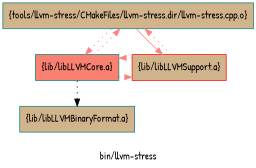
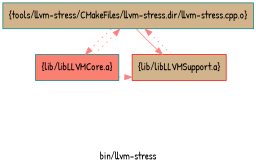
edge "{lib/libLLVMSupport.a}" -> "{lib/libLLVMCore.a}": removed
node "{lib/libLLVMBinaryFormat.a}": removed
